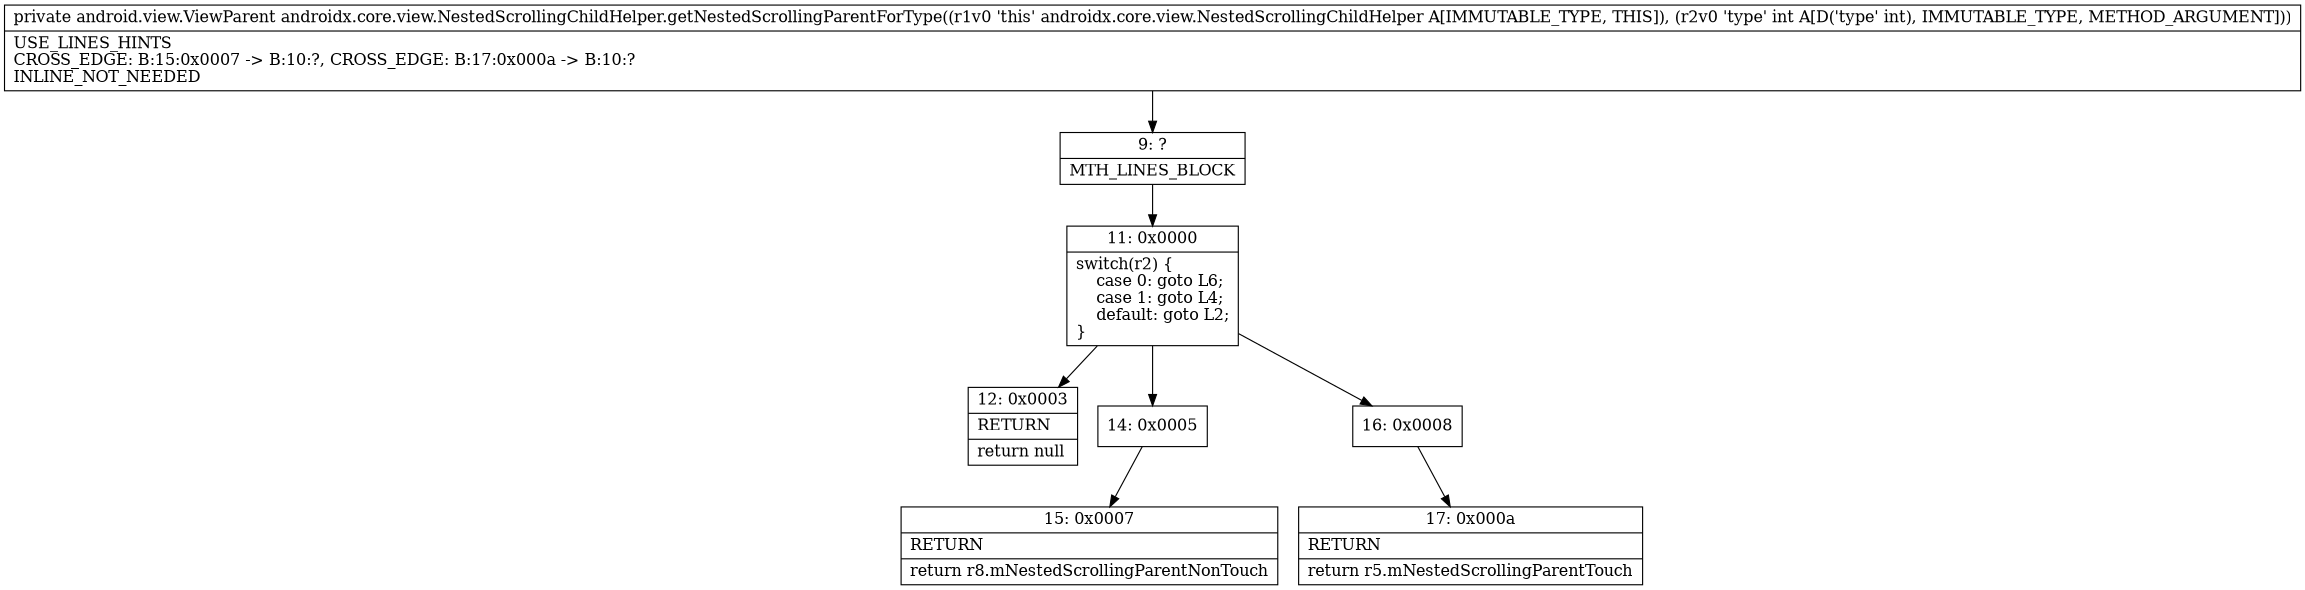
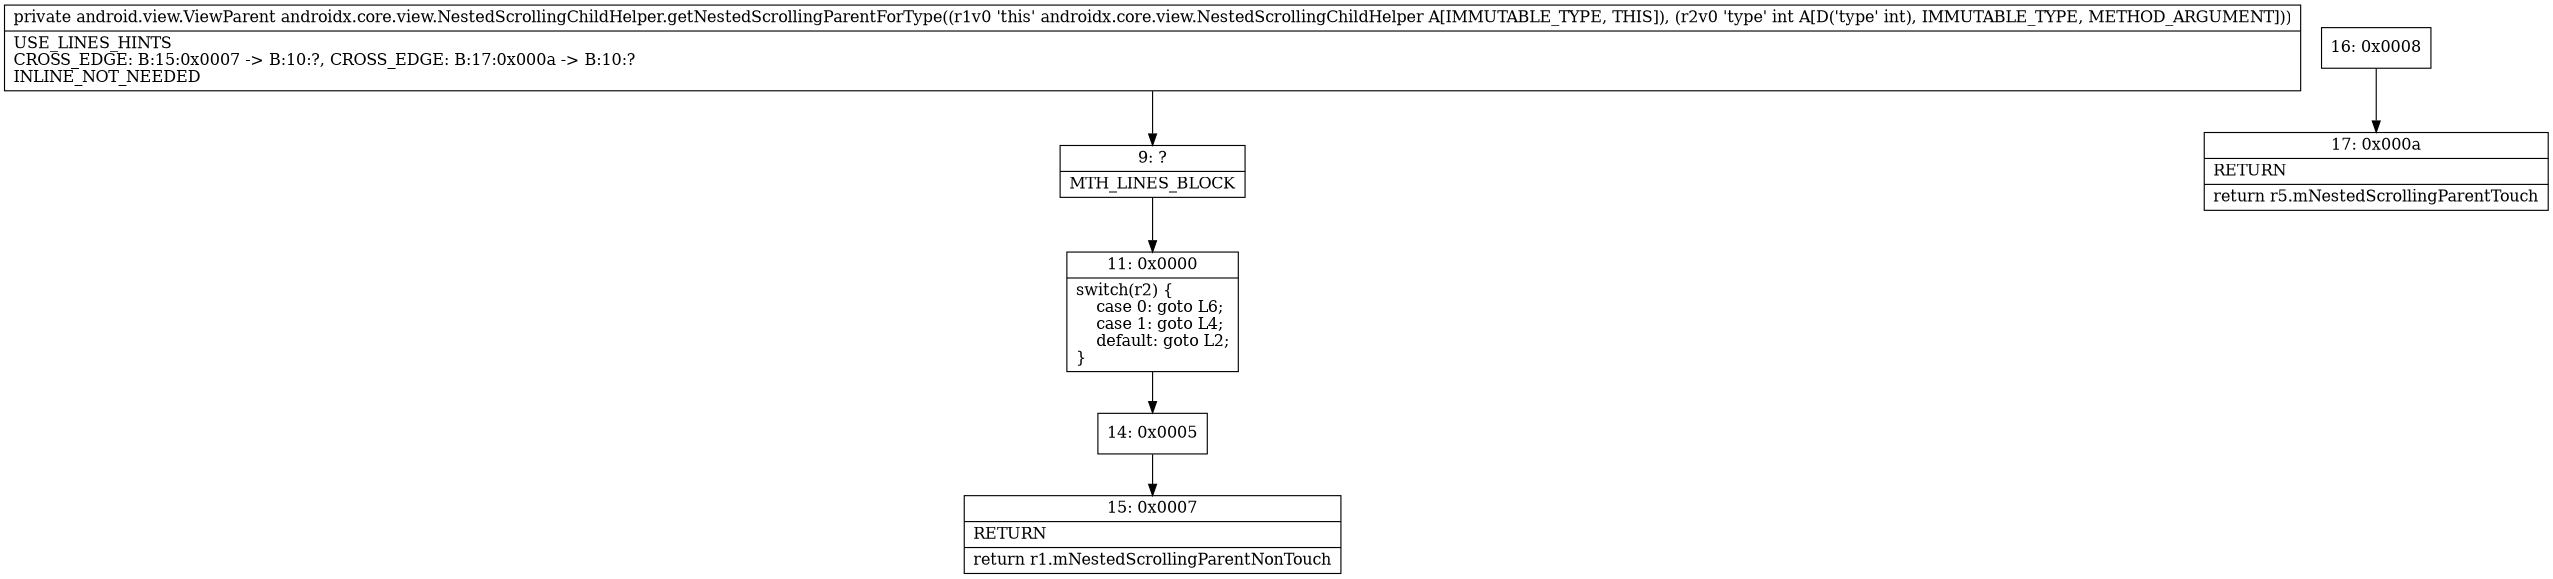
edge "11: 0x0000" -> "16: 0x0008": removed
node "12: 0x0003": removed
node "15: 0x0007": text "return r8.mNestedScrollingParentNonTouch" -> "return r1.mNestedScrollingParentNonTouch"
